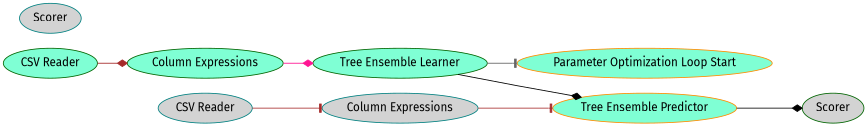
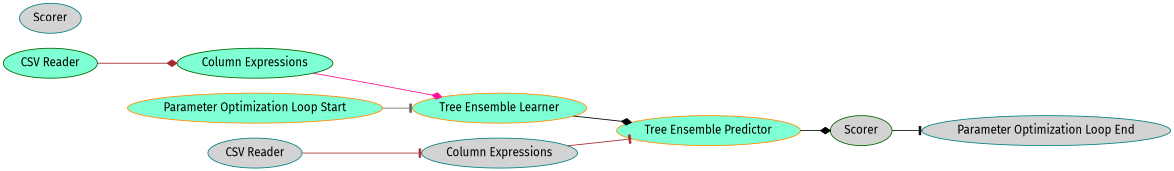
node "Tree Ensemble Learner": color darkgreen -> darkorange
edge "Tree Ensemble Learner" -> "Parameter Optimization Loop Start": reversed
node "Parameter Optimization Loop End": added
